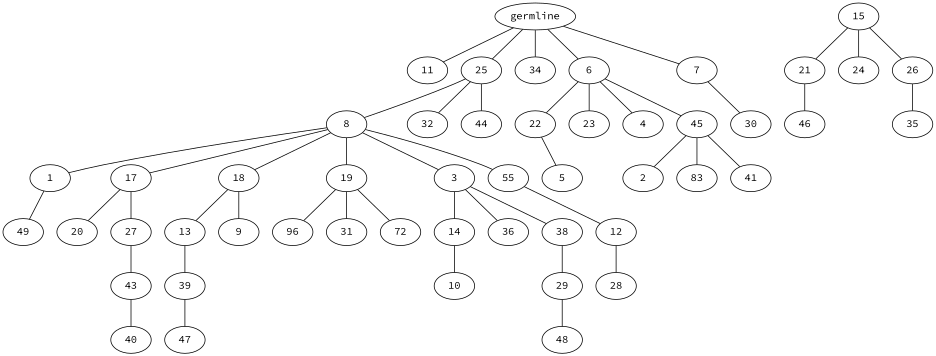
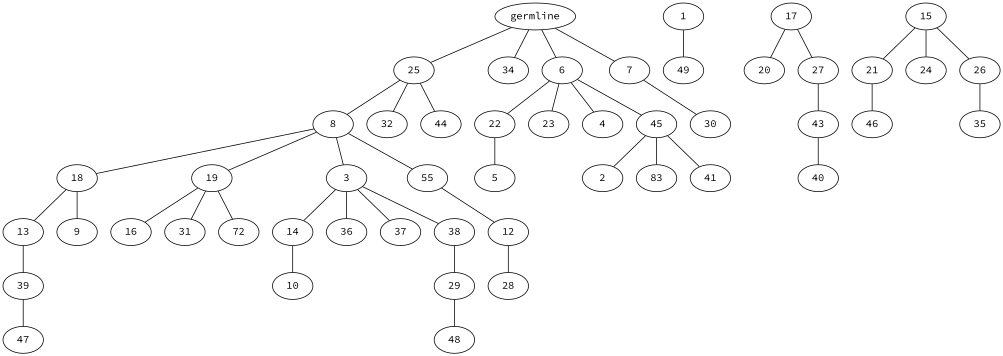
node "11": removed
edge "8" -- "1": removed
edge "8" -- "17": removed
node "96": label "96" -> "16"
node "37": added
